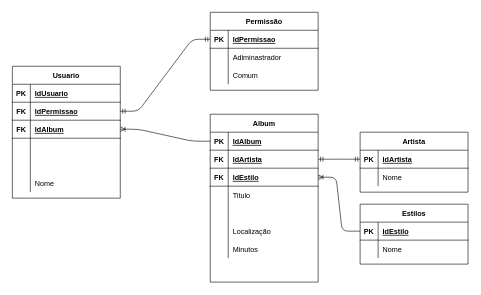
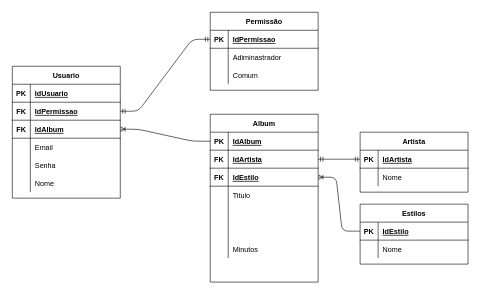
node "Email": added
node "Senha": added
node "Localização": removed
